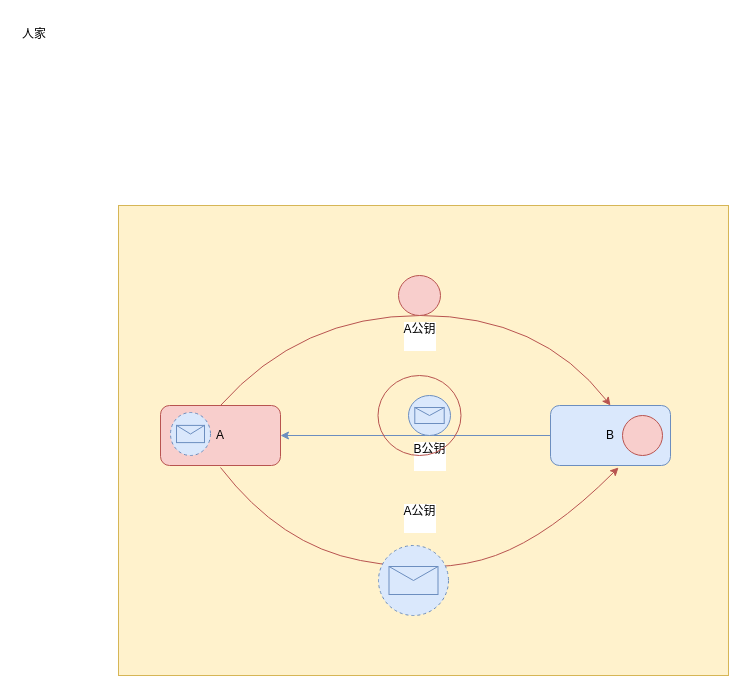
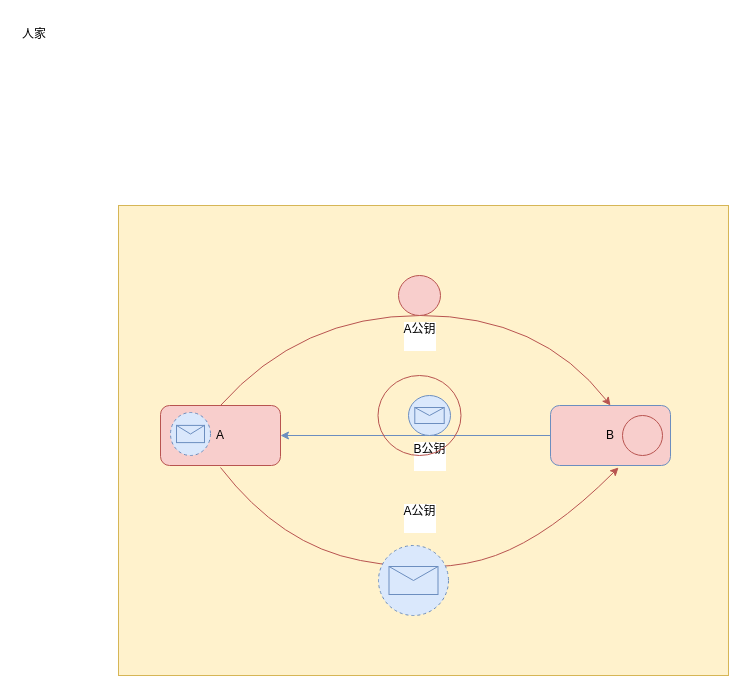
node "B": fillcolor #dae8fc -> #f8cecc
